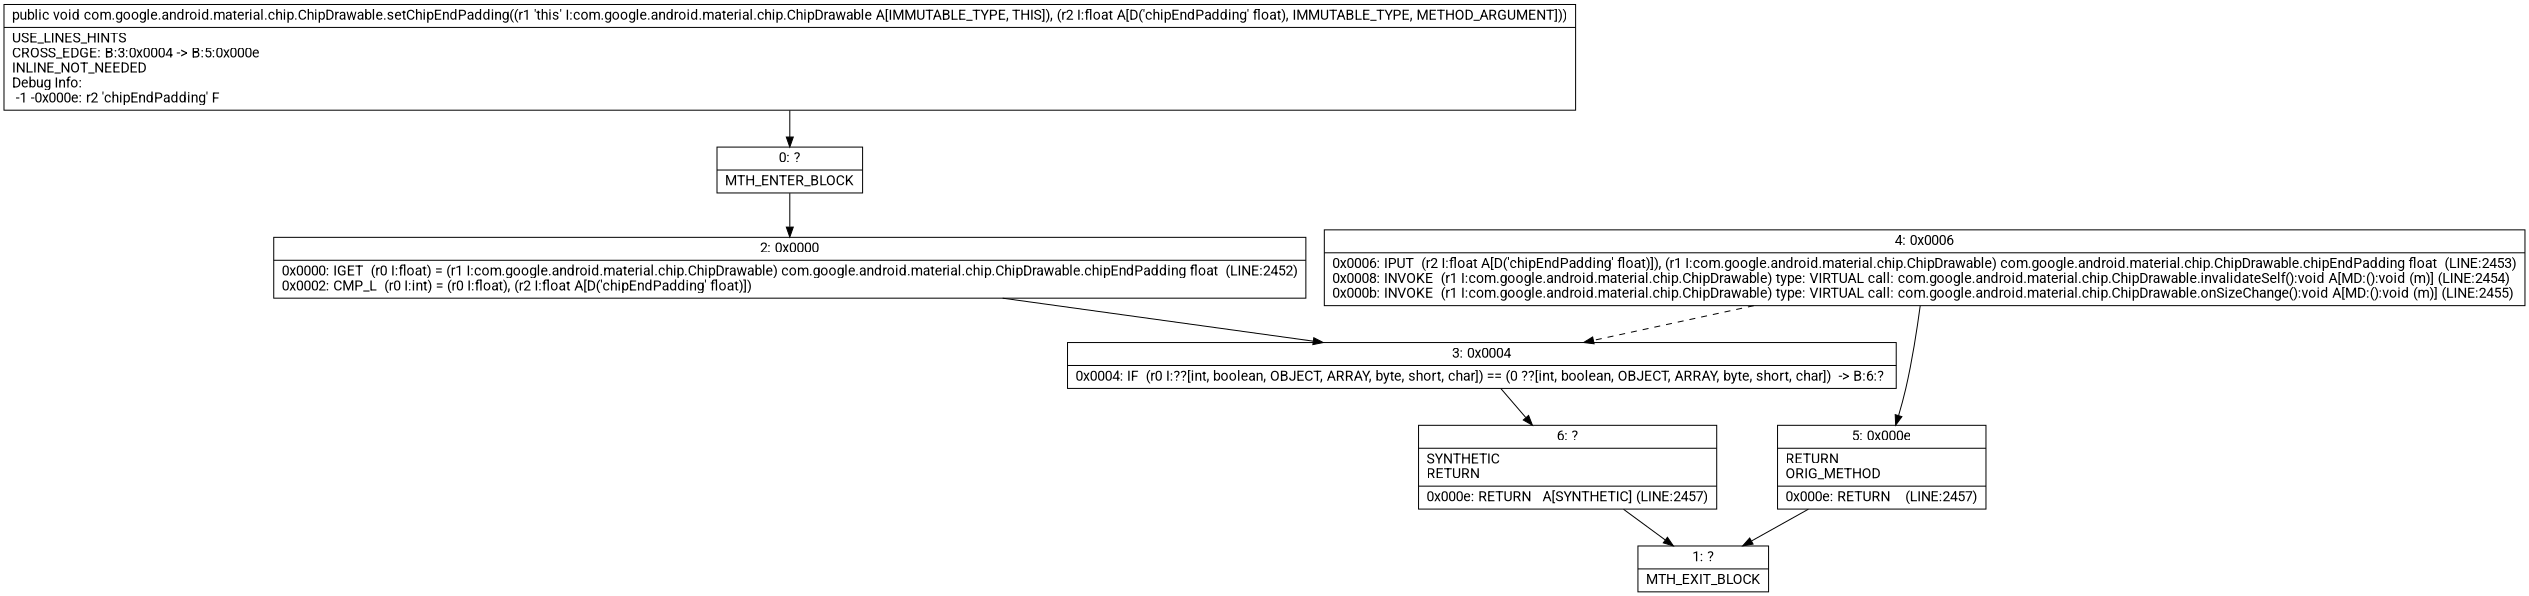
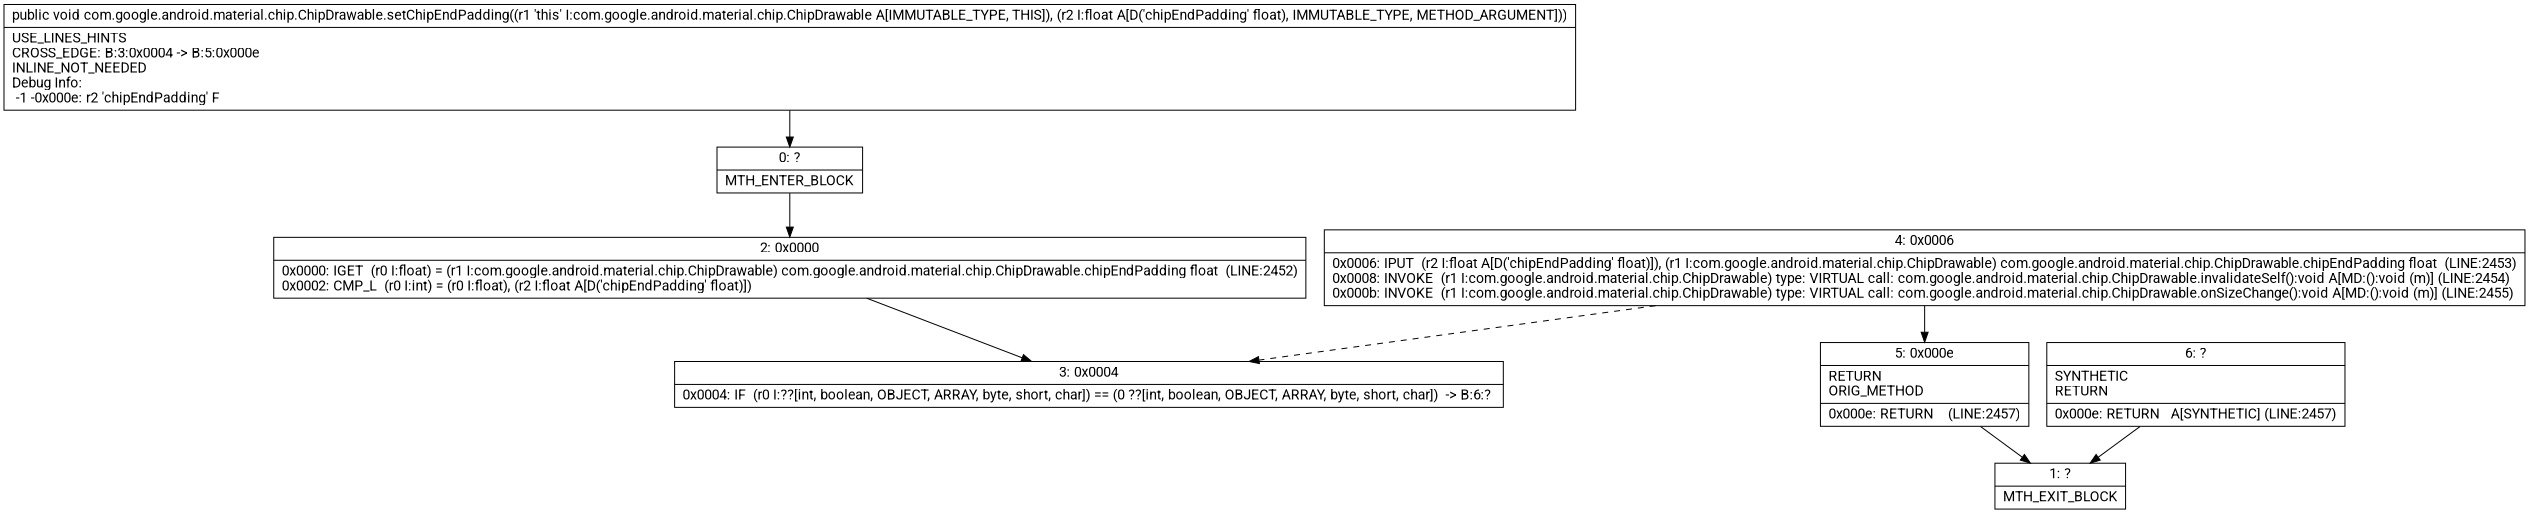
edge "3: 0x0004" -> "6: ?": removed
